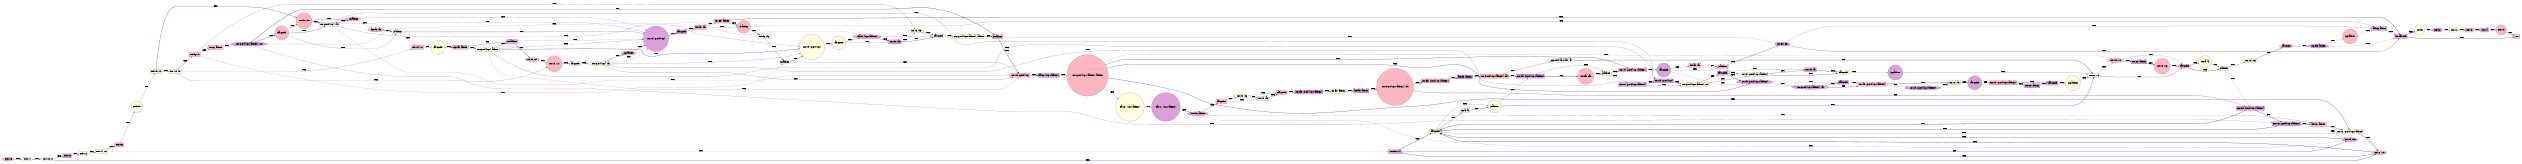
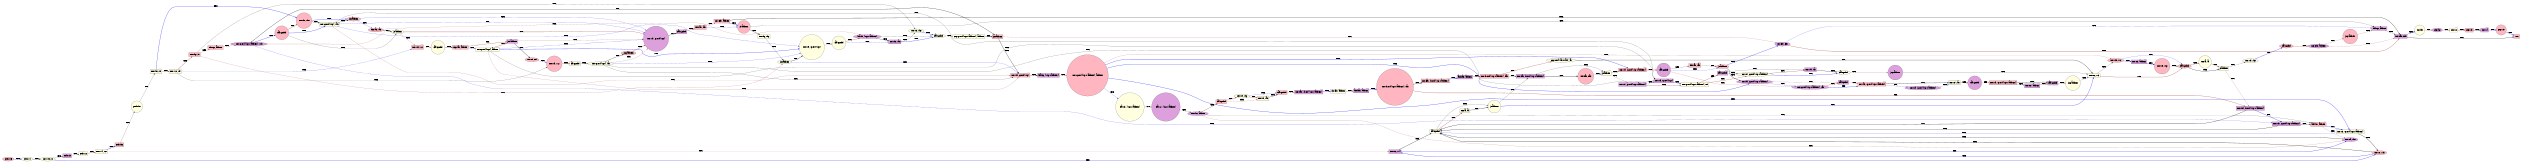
node "mov edx , r14": label "mov edx , r14" -> "mov rcx , r14"
